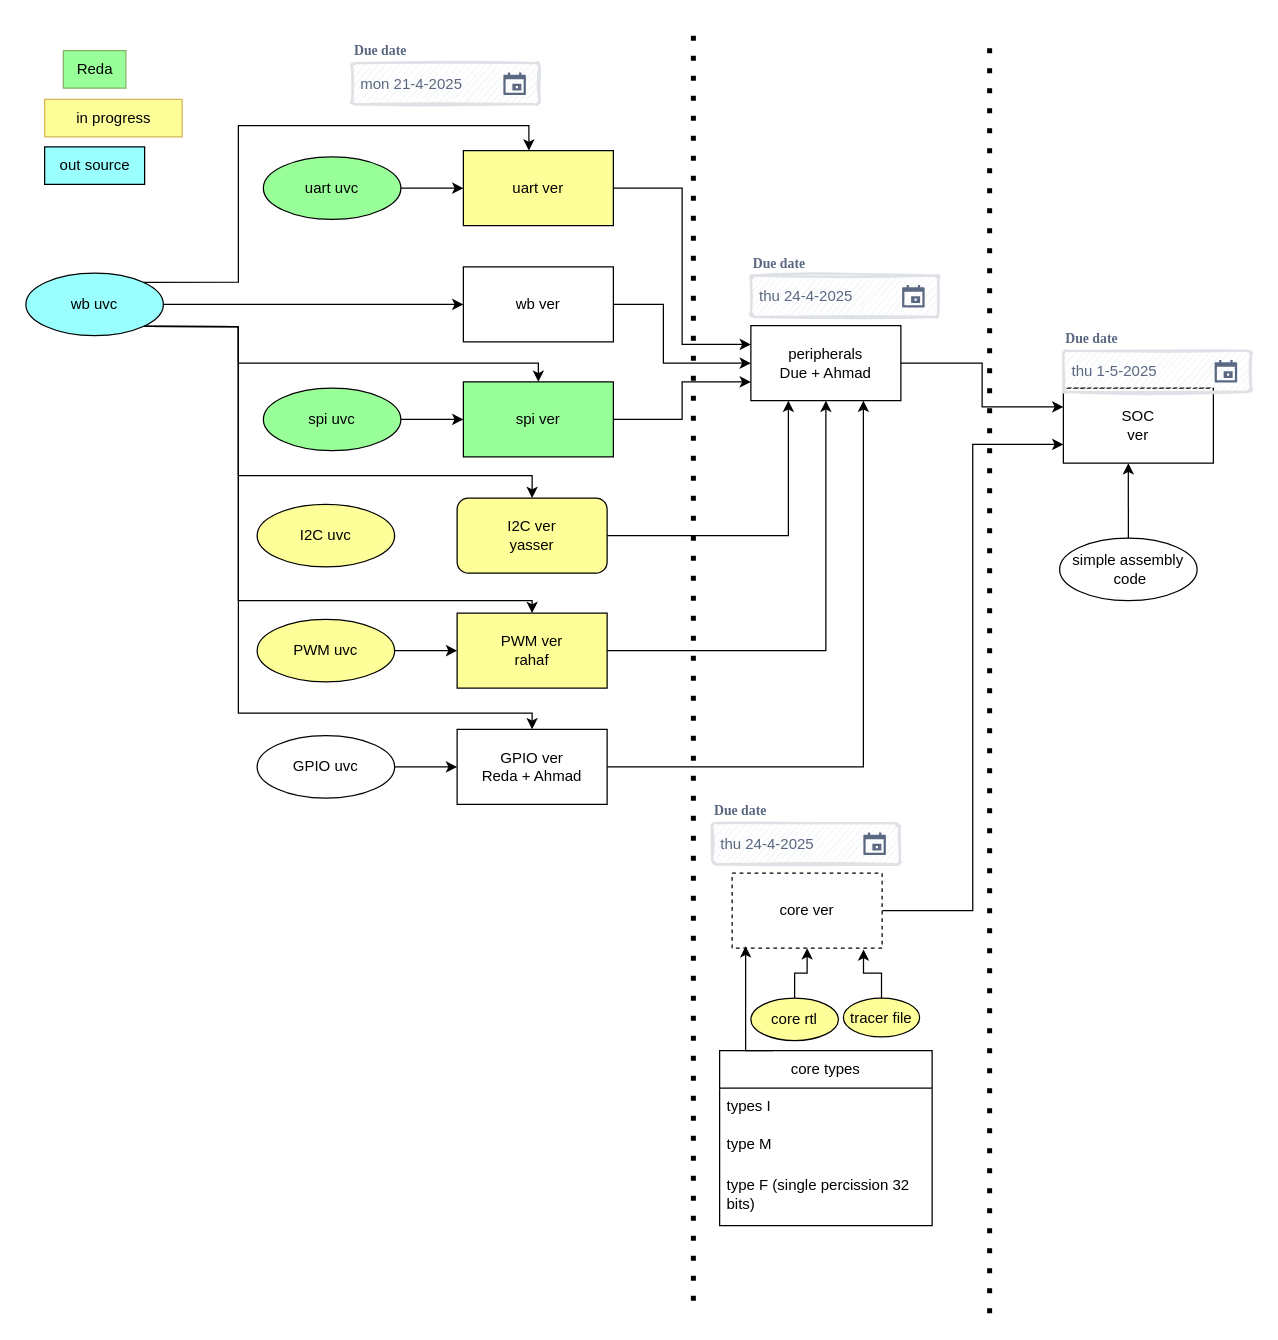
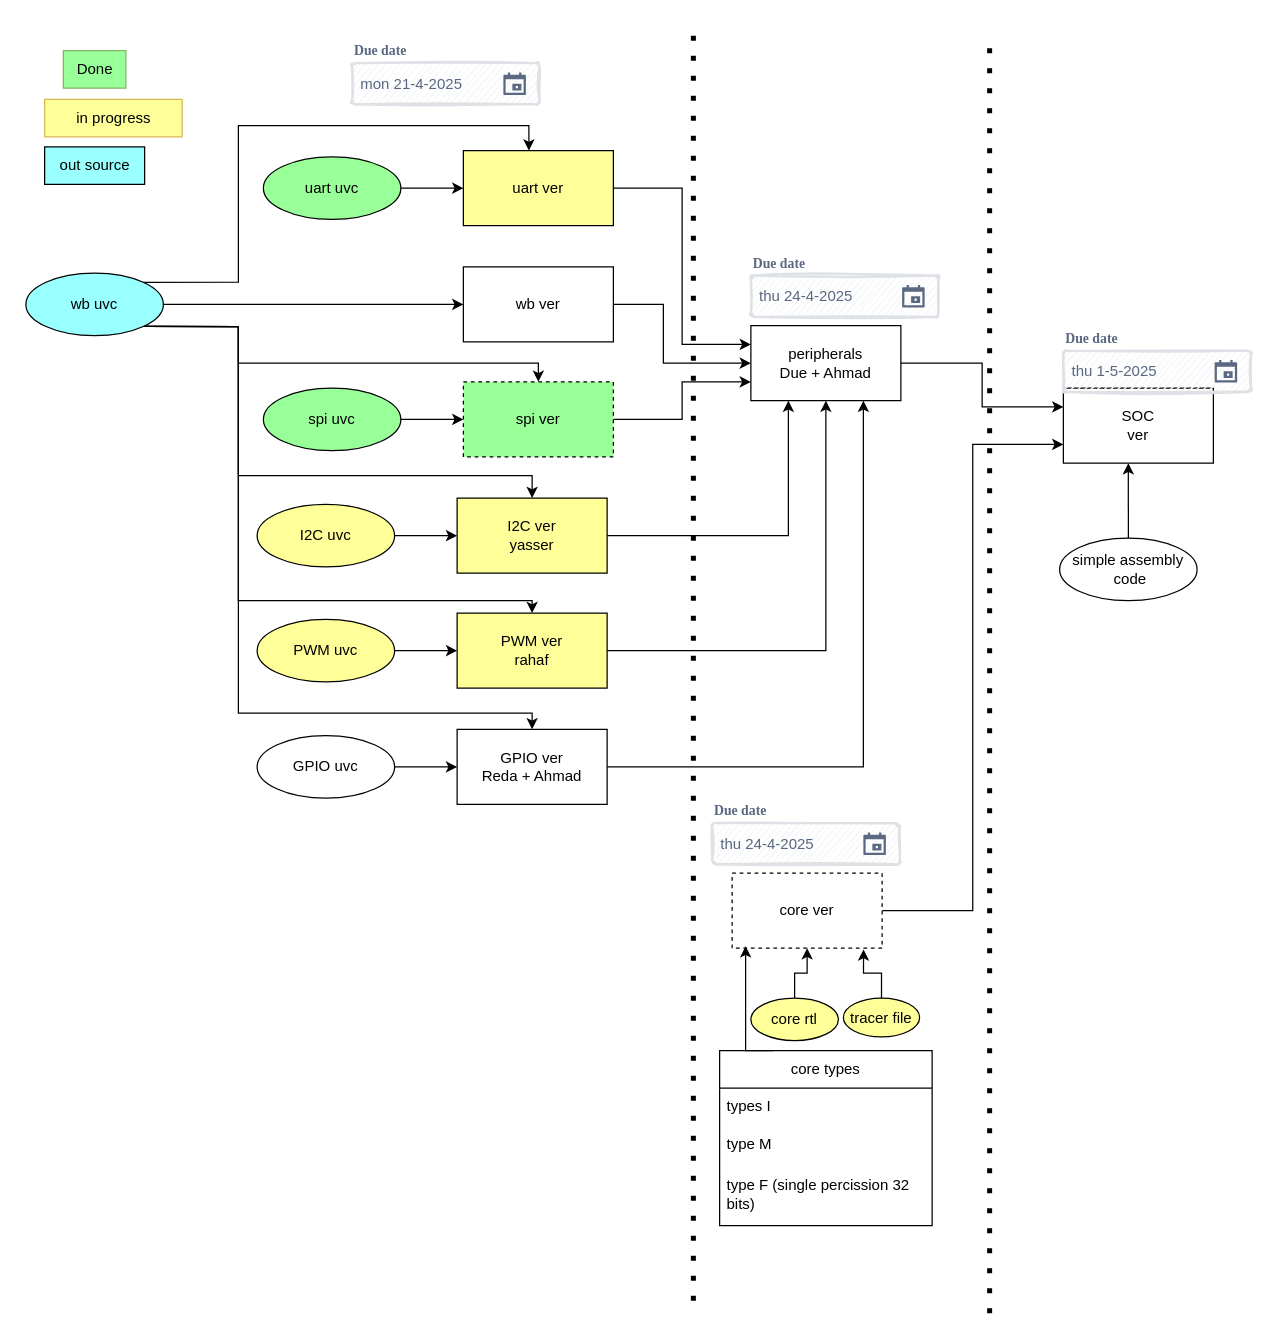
node "Reda": label "Reda" -> "Done"
node "spi ver": style solid -> dashed
edge "I2C uvc" -> "I2C ver yasser": added
node "I2C ver yasser": shape rounded rectangle -> rectangle
